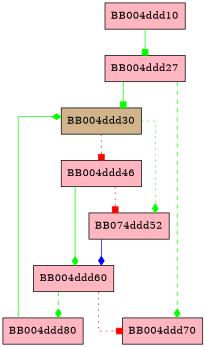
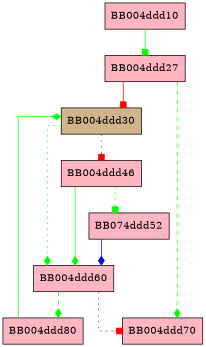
edge "BB004ddd27" -> "BB004ddd30": color green -> red
edge "BB004ddd30" -> "BB074ddd52": now "BB004ddd30" -> "BB004ddd60"
edge "BB004ddd46" -> "BB074ddd52": color red -> green
